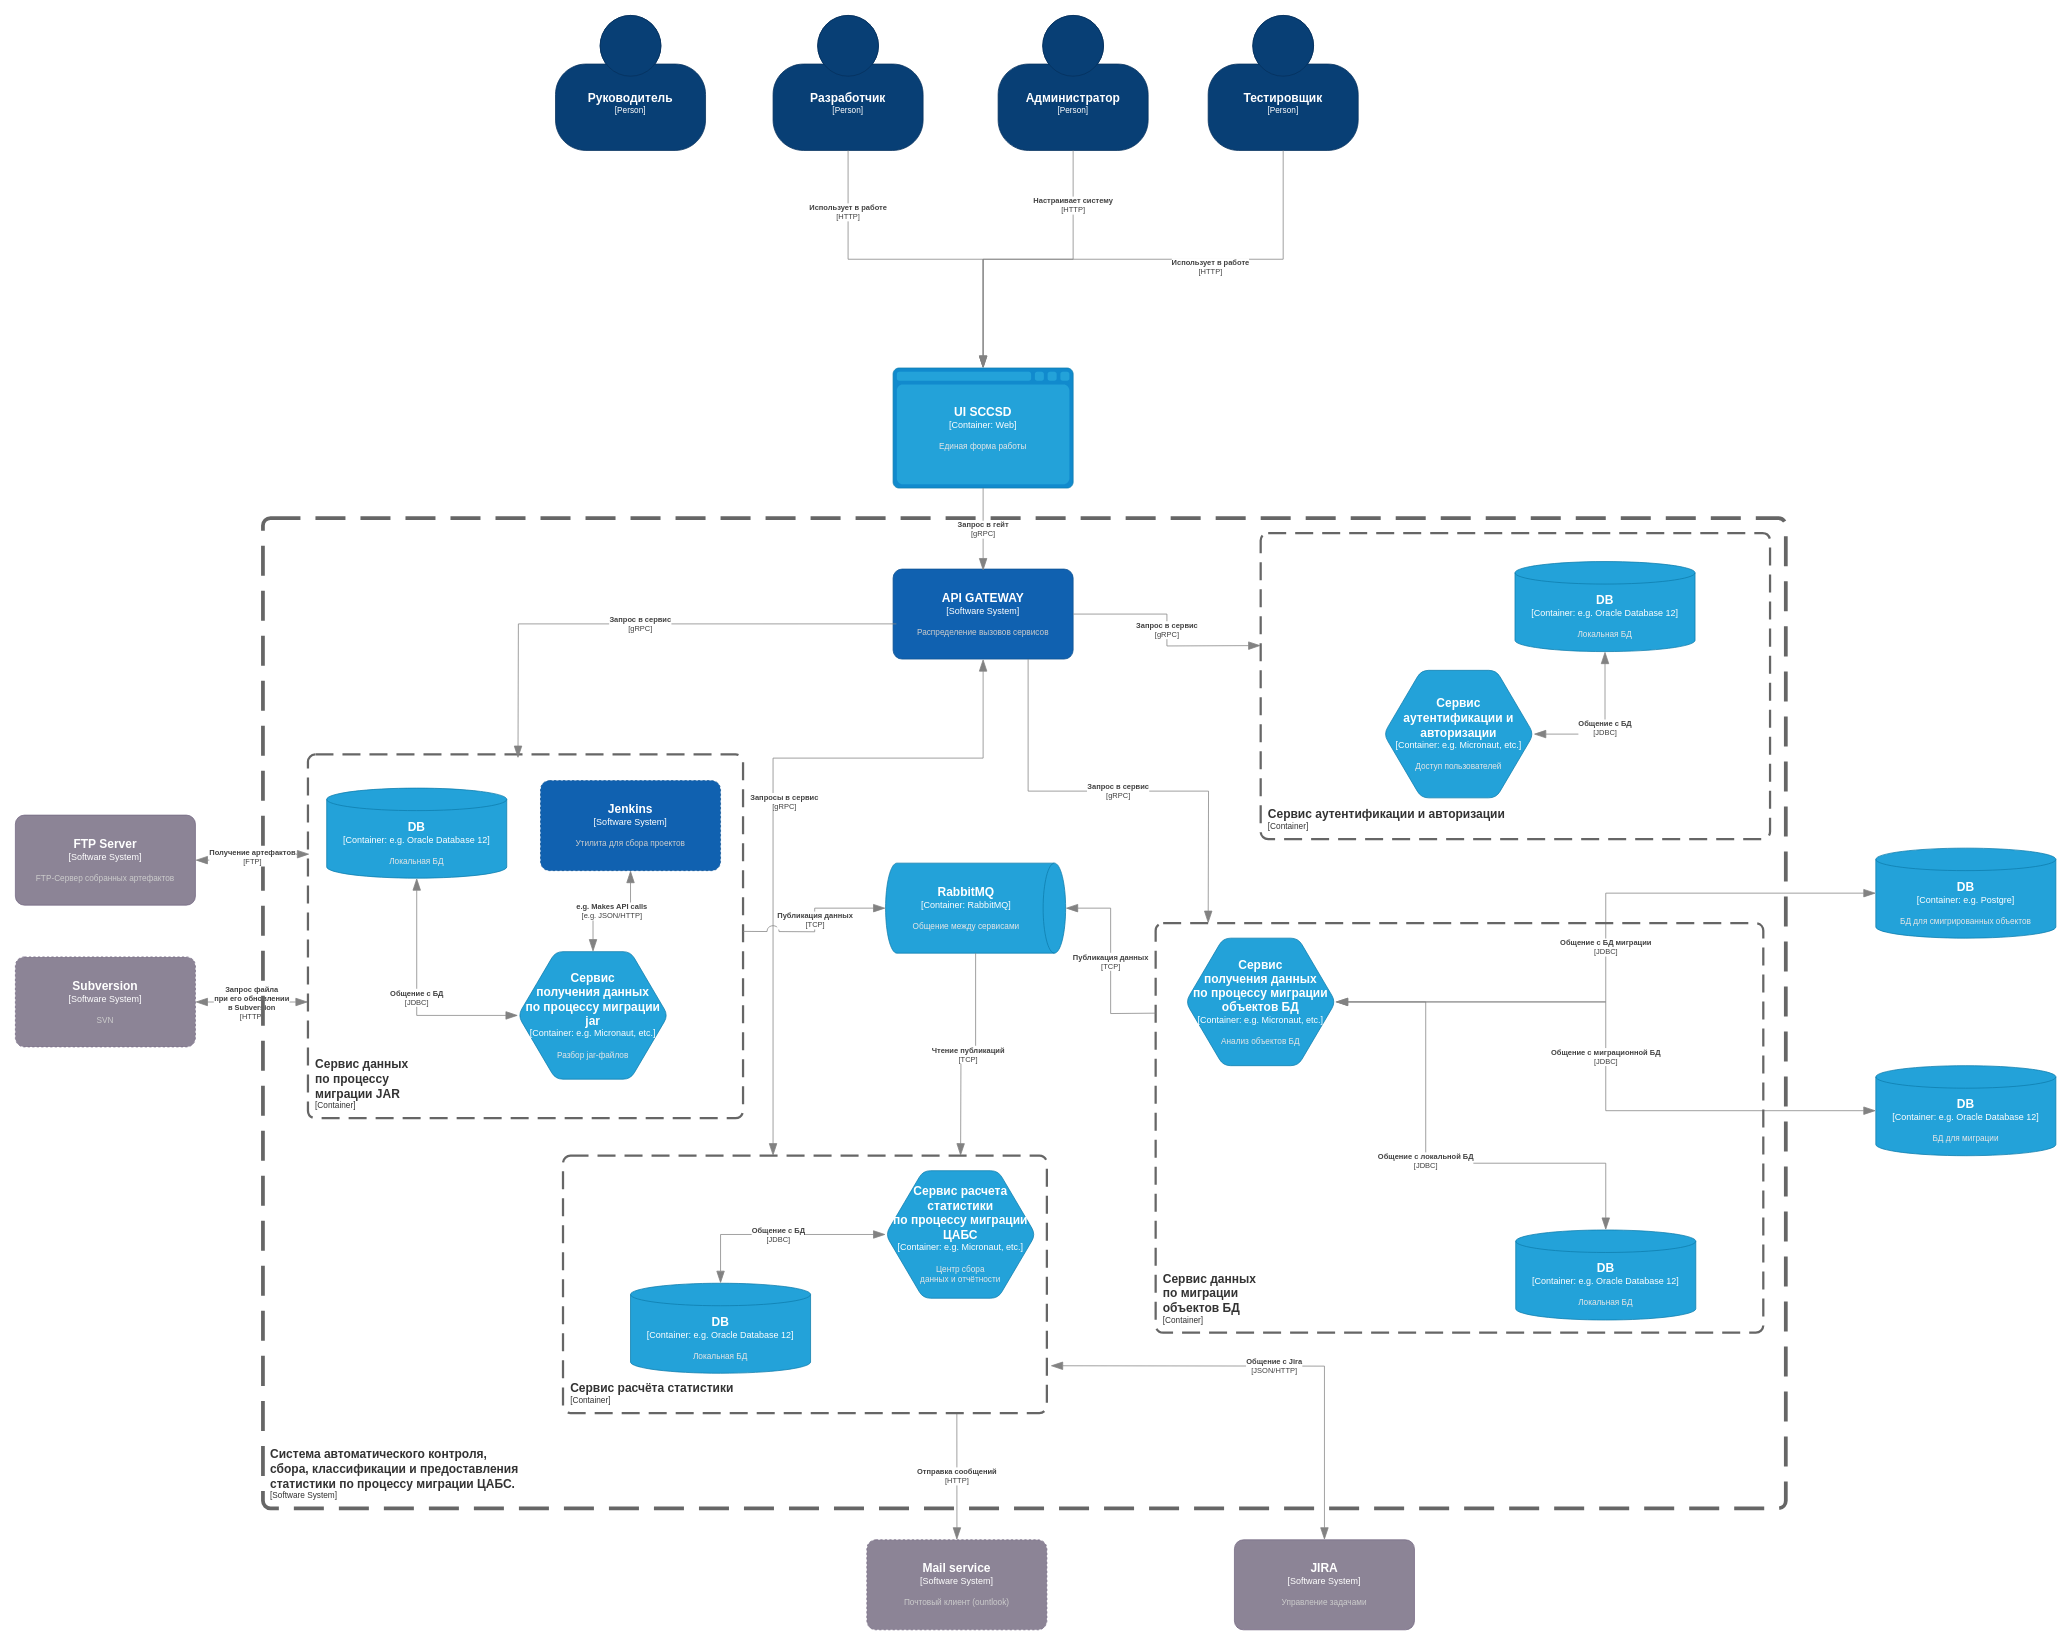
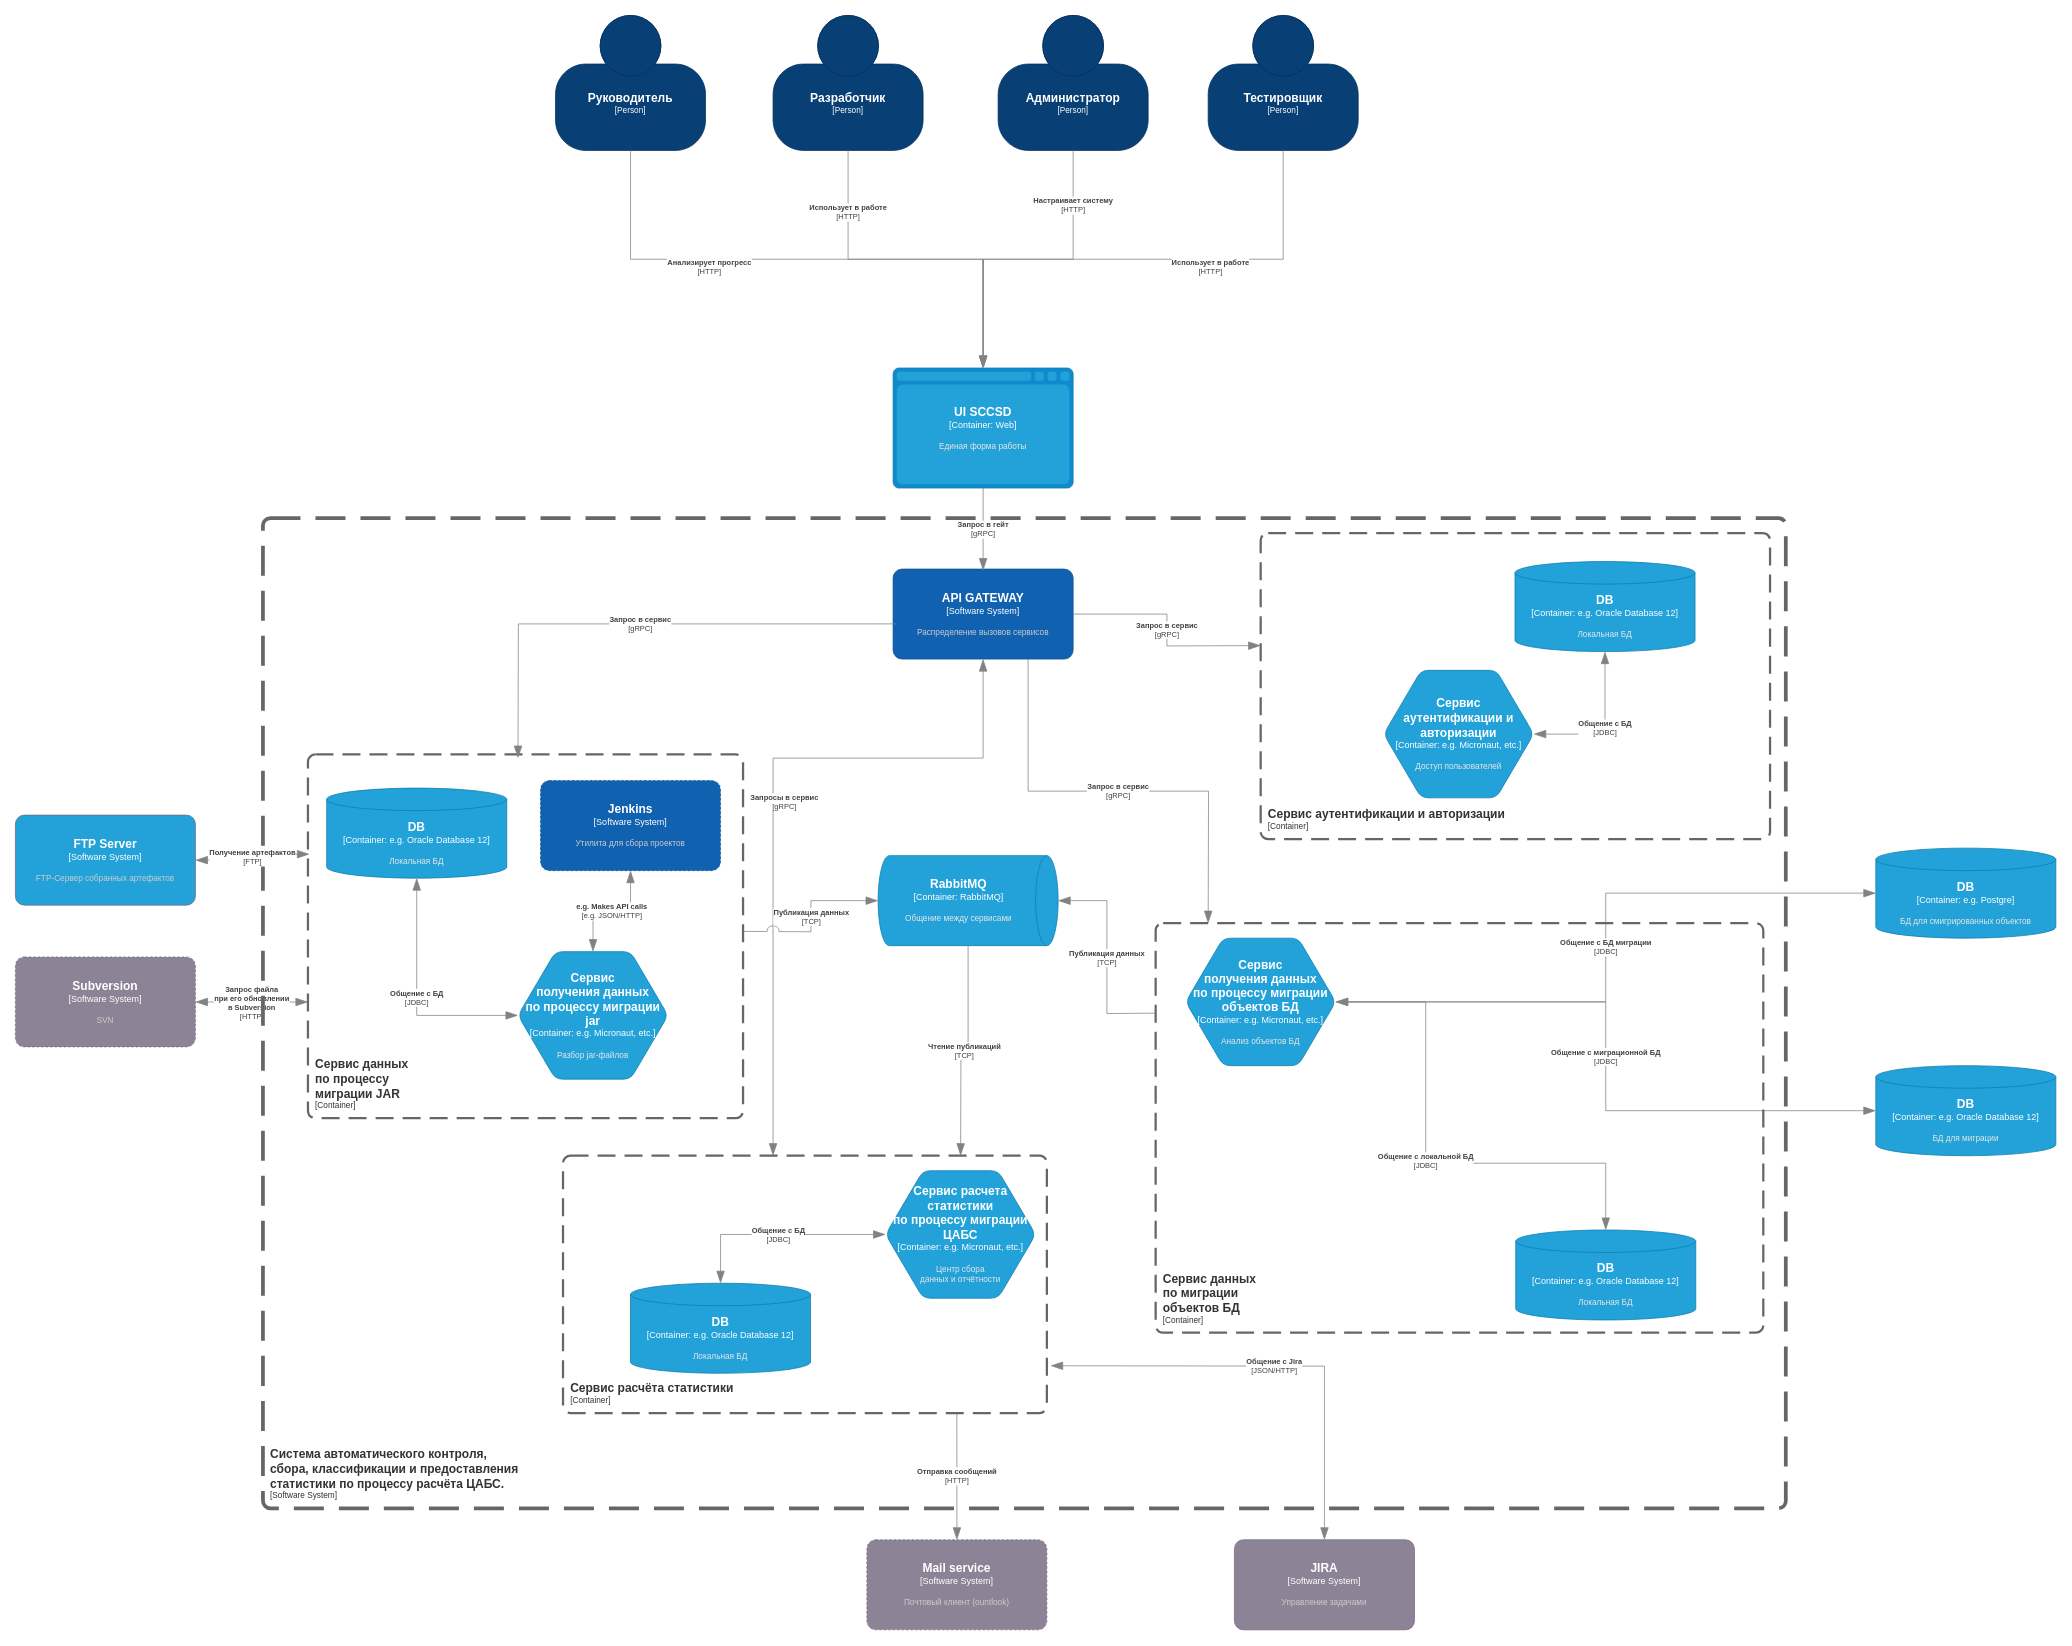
edge "Руководитель [Person]" -> "UI SCCSD [Container: Web] Единая форма работы": added, label "Анализирует прогресс [HTTP]"
node "FTP Server [Software System] FTP-Сервер собранных артефактов": fillcolor #8c8496 -> #23a2d9
node "RabbitMQ [Container: RabbitMQ] Общение между сервисами": moved (975, 908) -> (968, 900)
node "Система автоматического контроля, сбора, классификации и предоставления статистики по процессу миграции ЦАБС. [Software System]": label "Система автоматического контроля, сбора, классификации и предоставления статистики по процессу миграции ЦАБС. [Software System]" -> "Система автоматического контроля, сбора, классификации и предоставления статистики по процессу расчёта ЦАБС. [Software System]"
